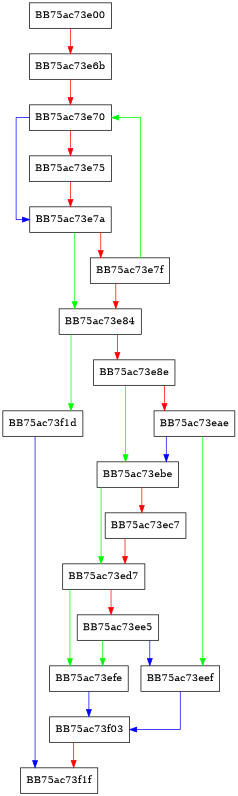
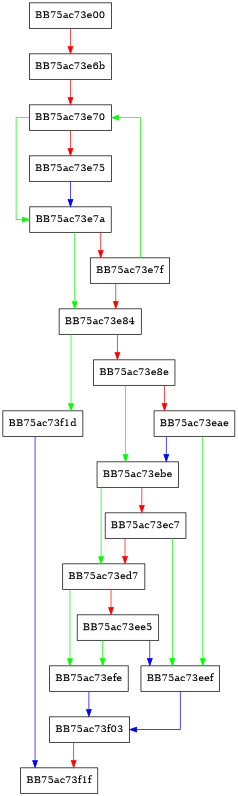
edge "BB75ac73e70" -> "BB75ac73e7a": color blue -> green
edge "BB75ac73e75" -> "BB75ac73e7a": color red -> blue
edge "BB75ac73ec7" -> "BB75ac73eef": added
